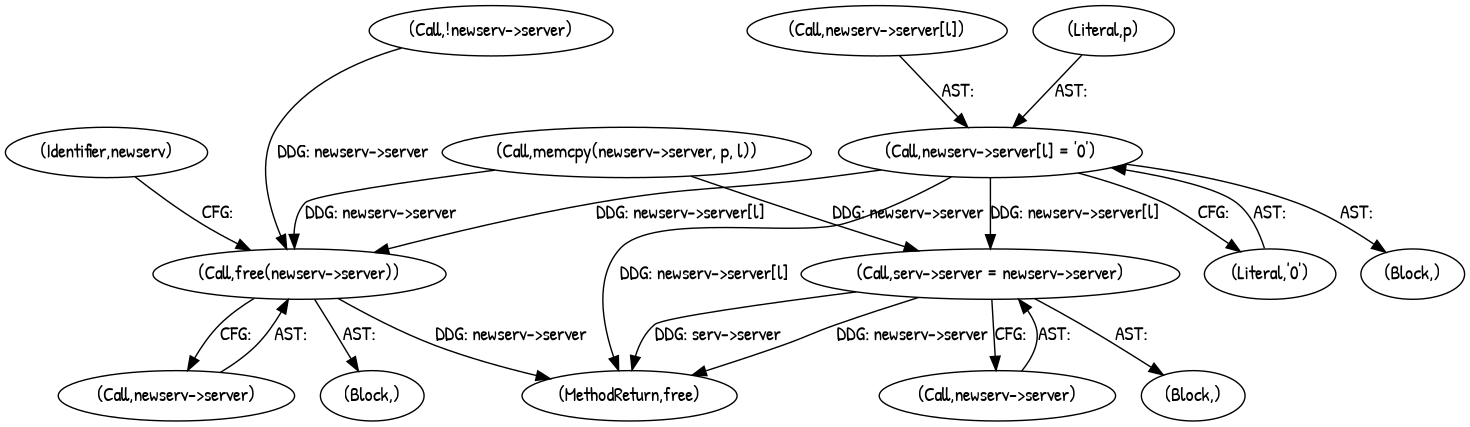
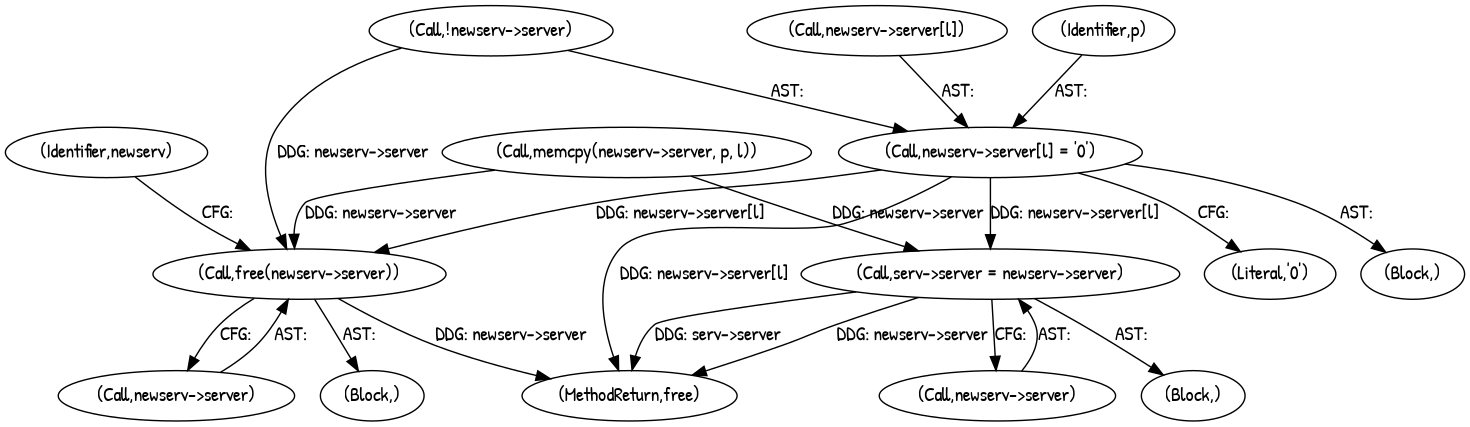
node "(Literal,p)": label "(Literal,p)" -> "(Identifier,p)"
edge "(Literal,'0')" -> "(Call,newserv->server[l] = '0')": now "(Call,!newserv->server)" -> "(Call,newserv->server[l] = '0')"
